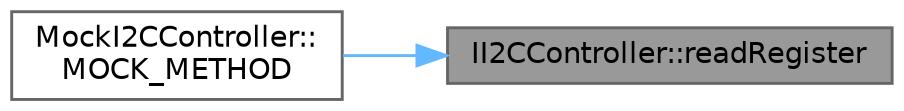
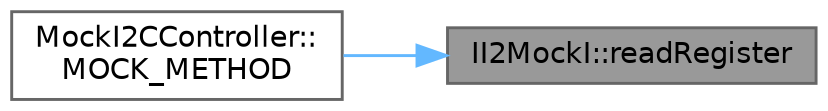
node "II2CController::readRegister": label "II2CController::readRegister" -> "II2MockI::readRegister"
